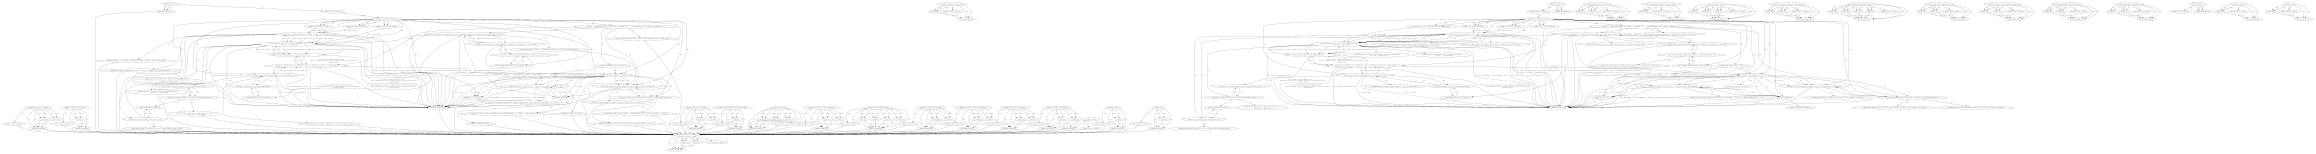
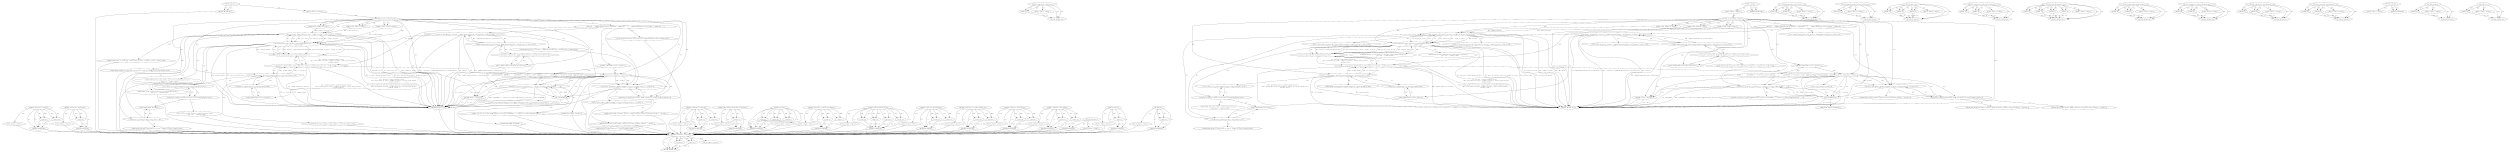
node "<(PARAM,const std::string& mailbox_name)<SUB>5</SUB>>": removed
node "<(IDENTIFIER,ui,scoped_refptr<ui::Texture)<SUB>6</SUB>>": added
